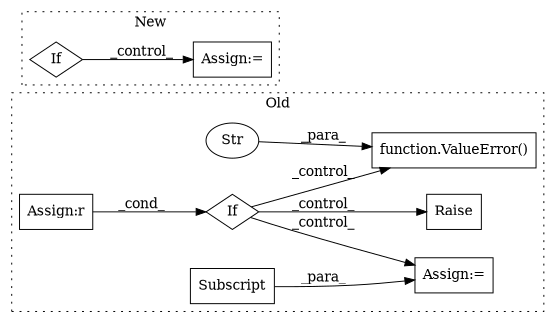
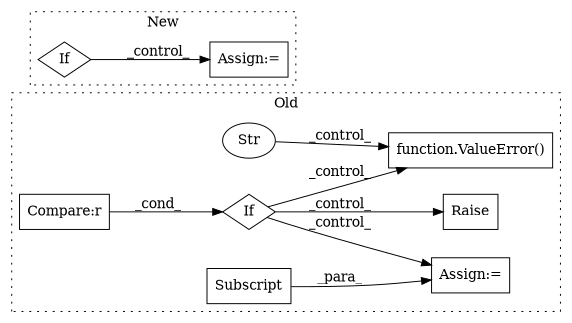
edge "Str" -> "function.ValueError()": label "_para_" -> "_control_"
node "Assign:r": label "Assign:r" -> "Compare:r"
